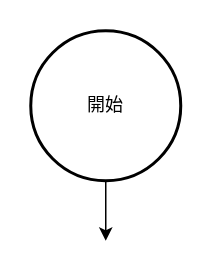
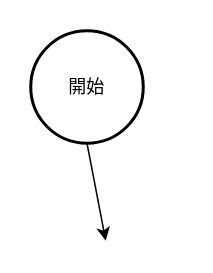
node "開始": size 150x150 -> 113x113
